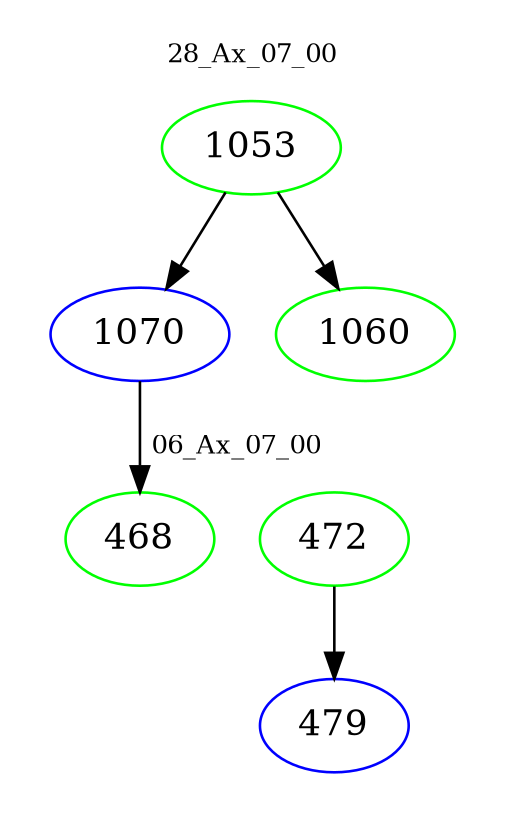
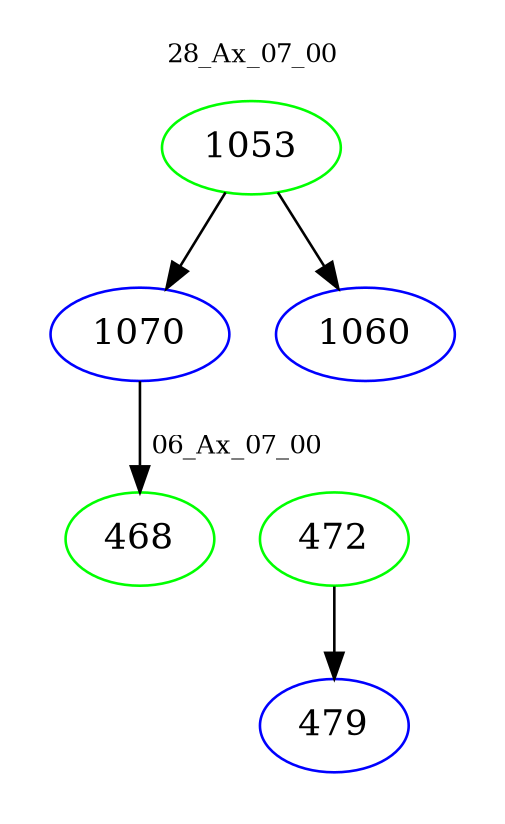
node "1060": color green -> blue
